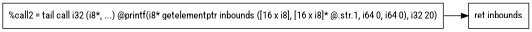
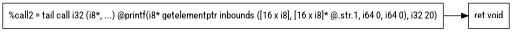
node "ret inbounds": label "ret inbounds" -> "ret void"
